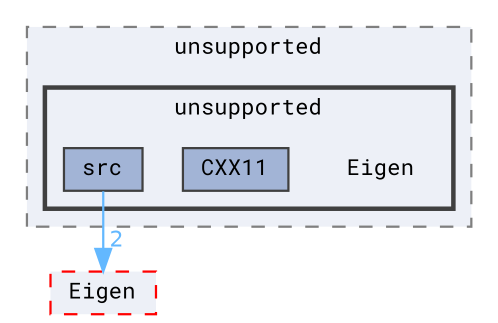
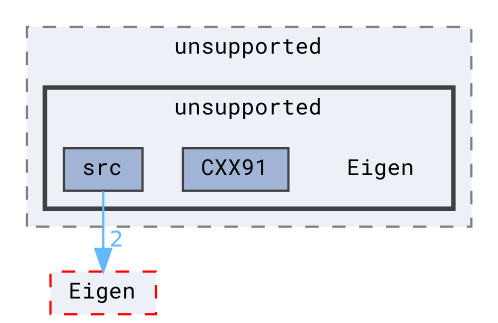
node "CXX11": label "CXX11" -> "CXX91"
